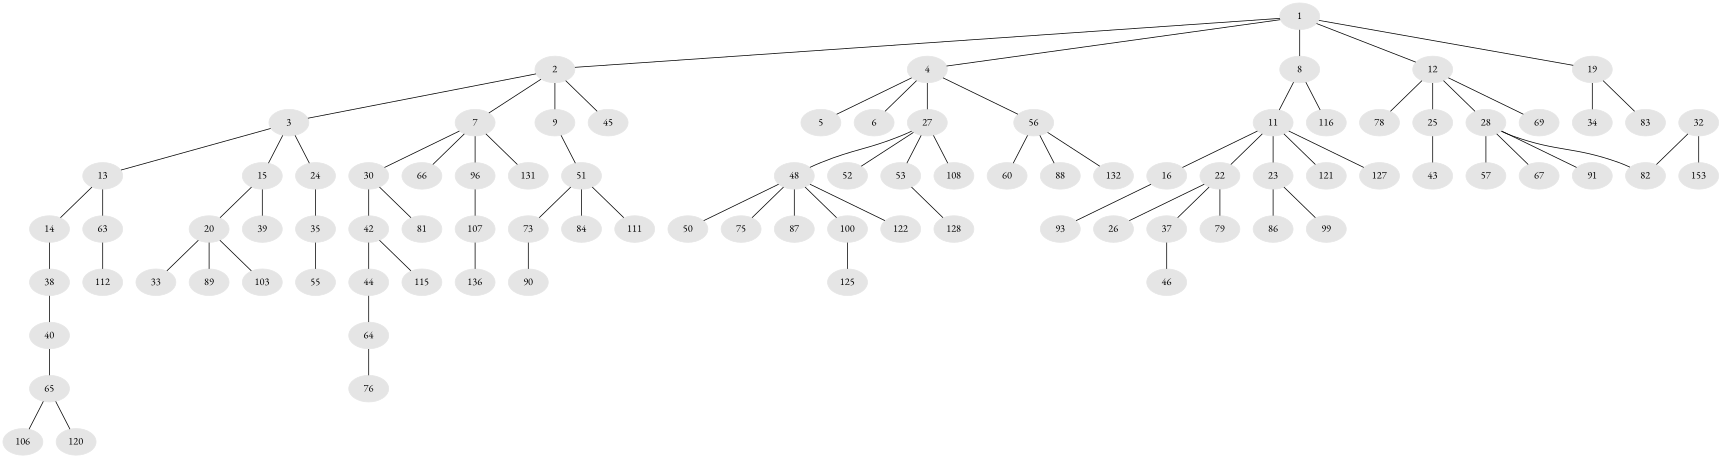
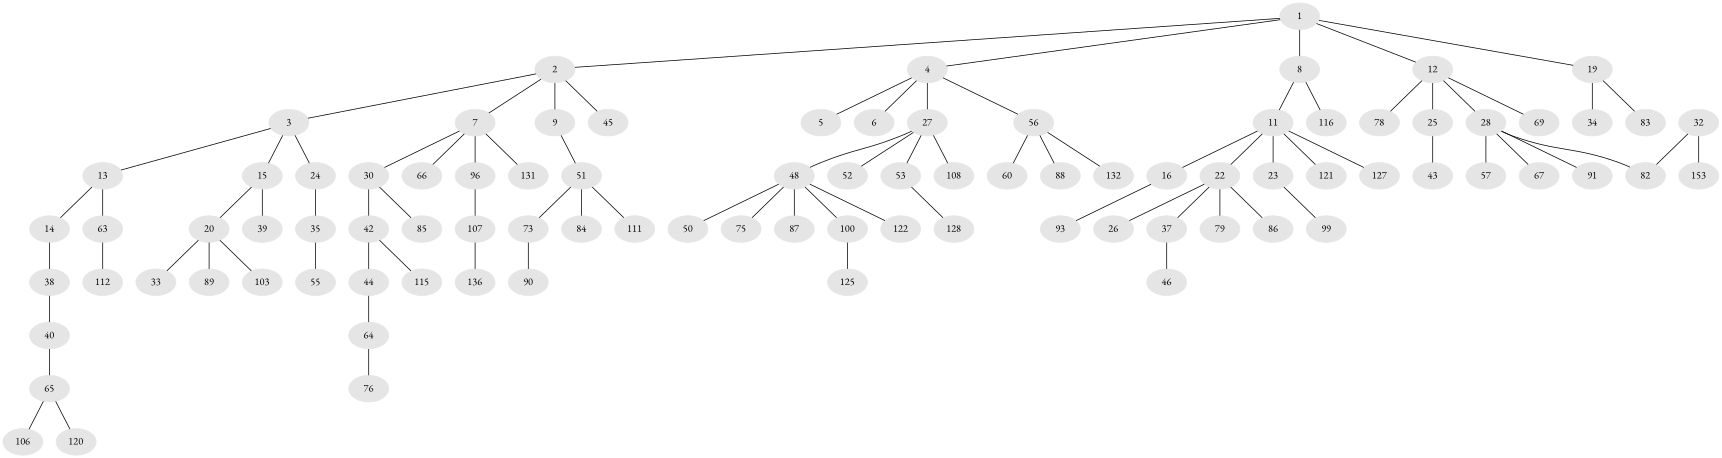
edge "23" -- "86": now "22" -- "86"
node "81": label "81" -> "85"
